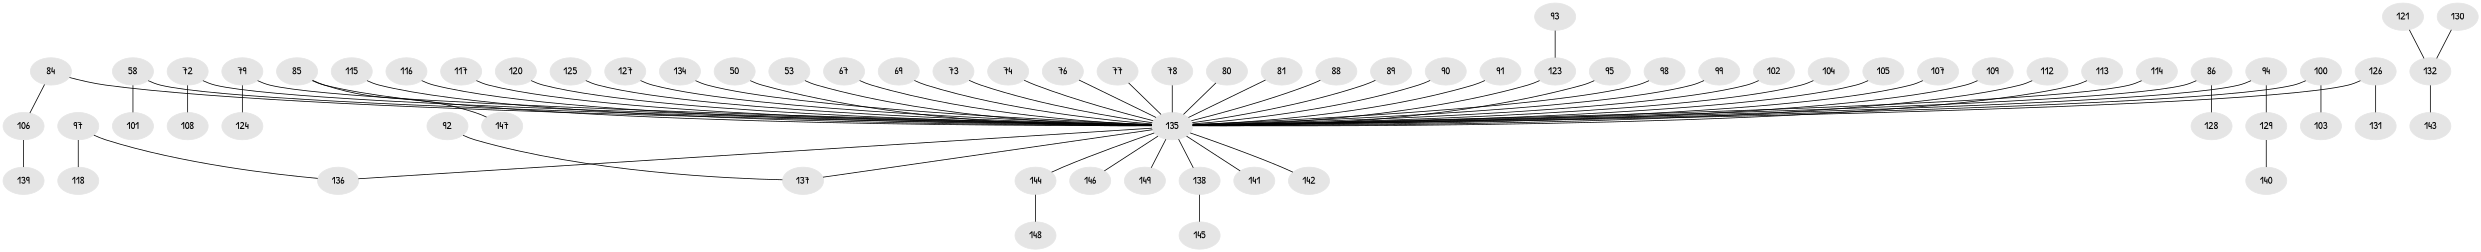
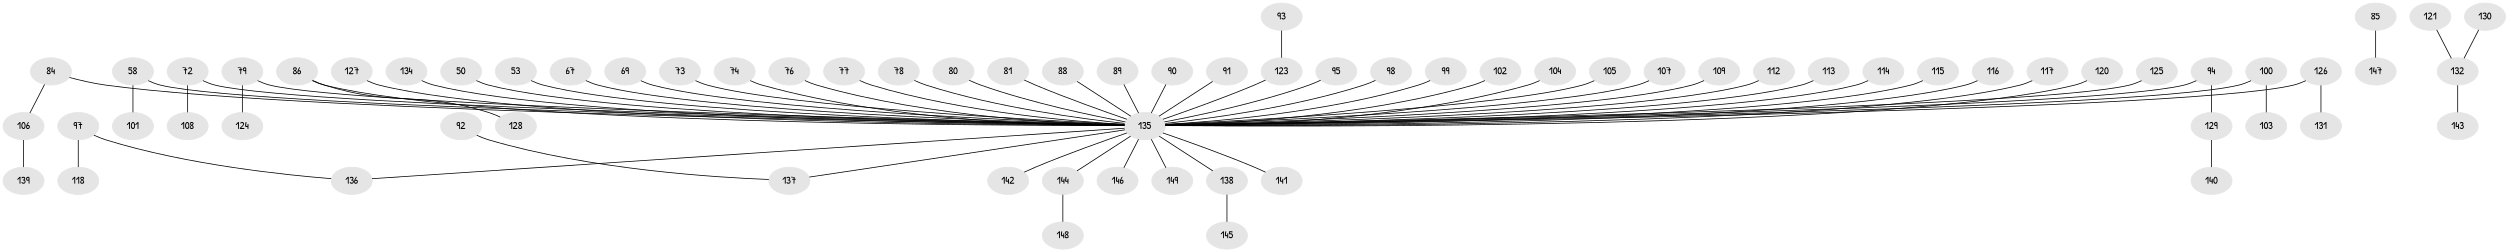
edge "85" -- "135": removed
